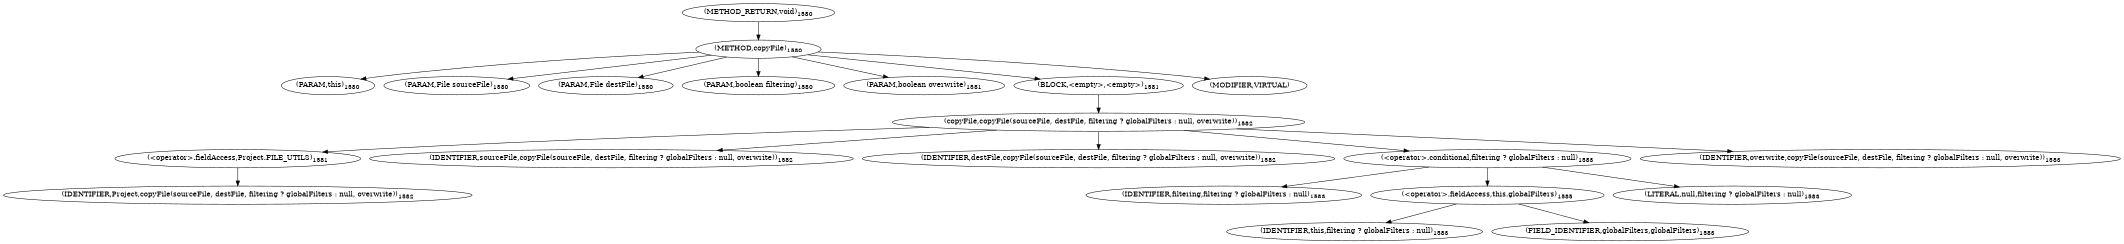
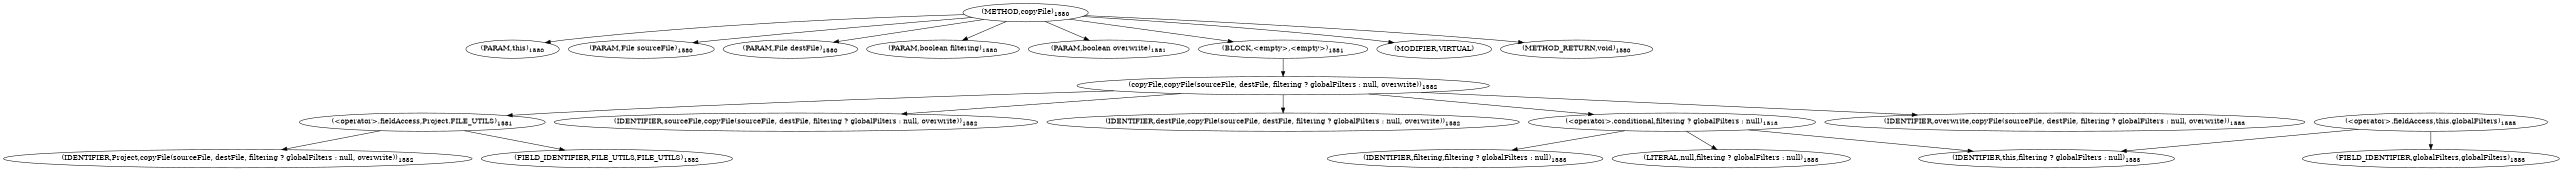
edge "(METHOD_RETURN,void)" -> "(METHOD,copyFile)": reversed
node "(<operator>.conditional,filtering ? globalFilters : null)": text "1583" -> "1513"
node "(FIELD_IDENTIFIER,FILE_UTILS,FILE_UTILS)": added
edge "(<operator>.conditional,filtering ? globalFilters : null)" -> "(<operator>.fieldAccess,this.globalFilters)": now "(<operator>.conditional,filtering ? globalFilters : null)" -> "(IDENTIFIER,this,filtering ? globalFilters : null)"
